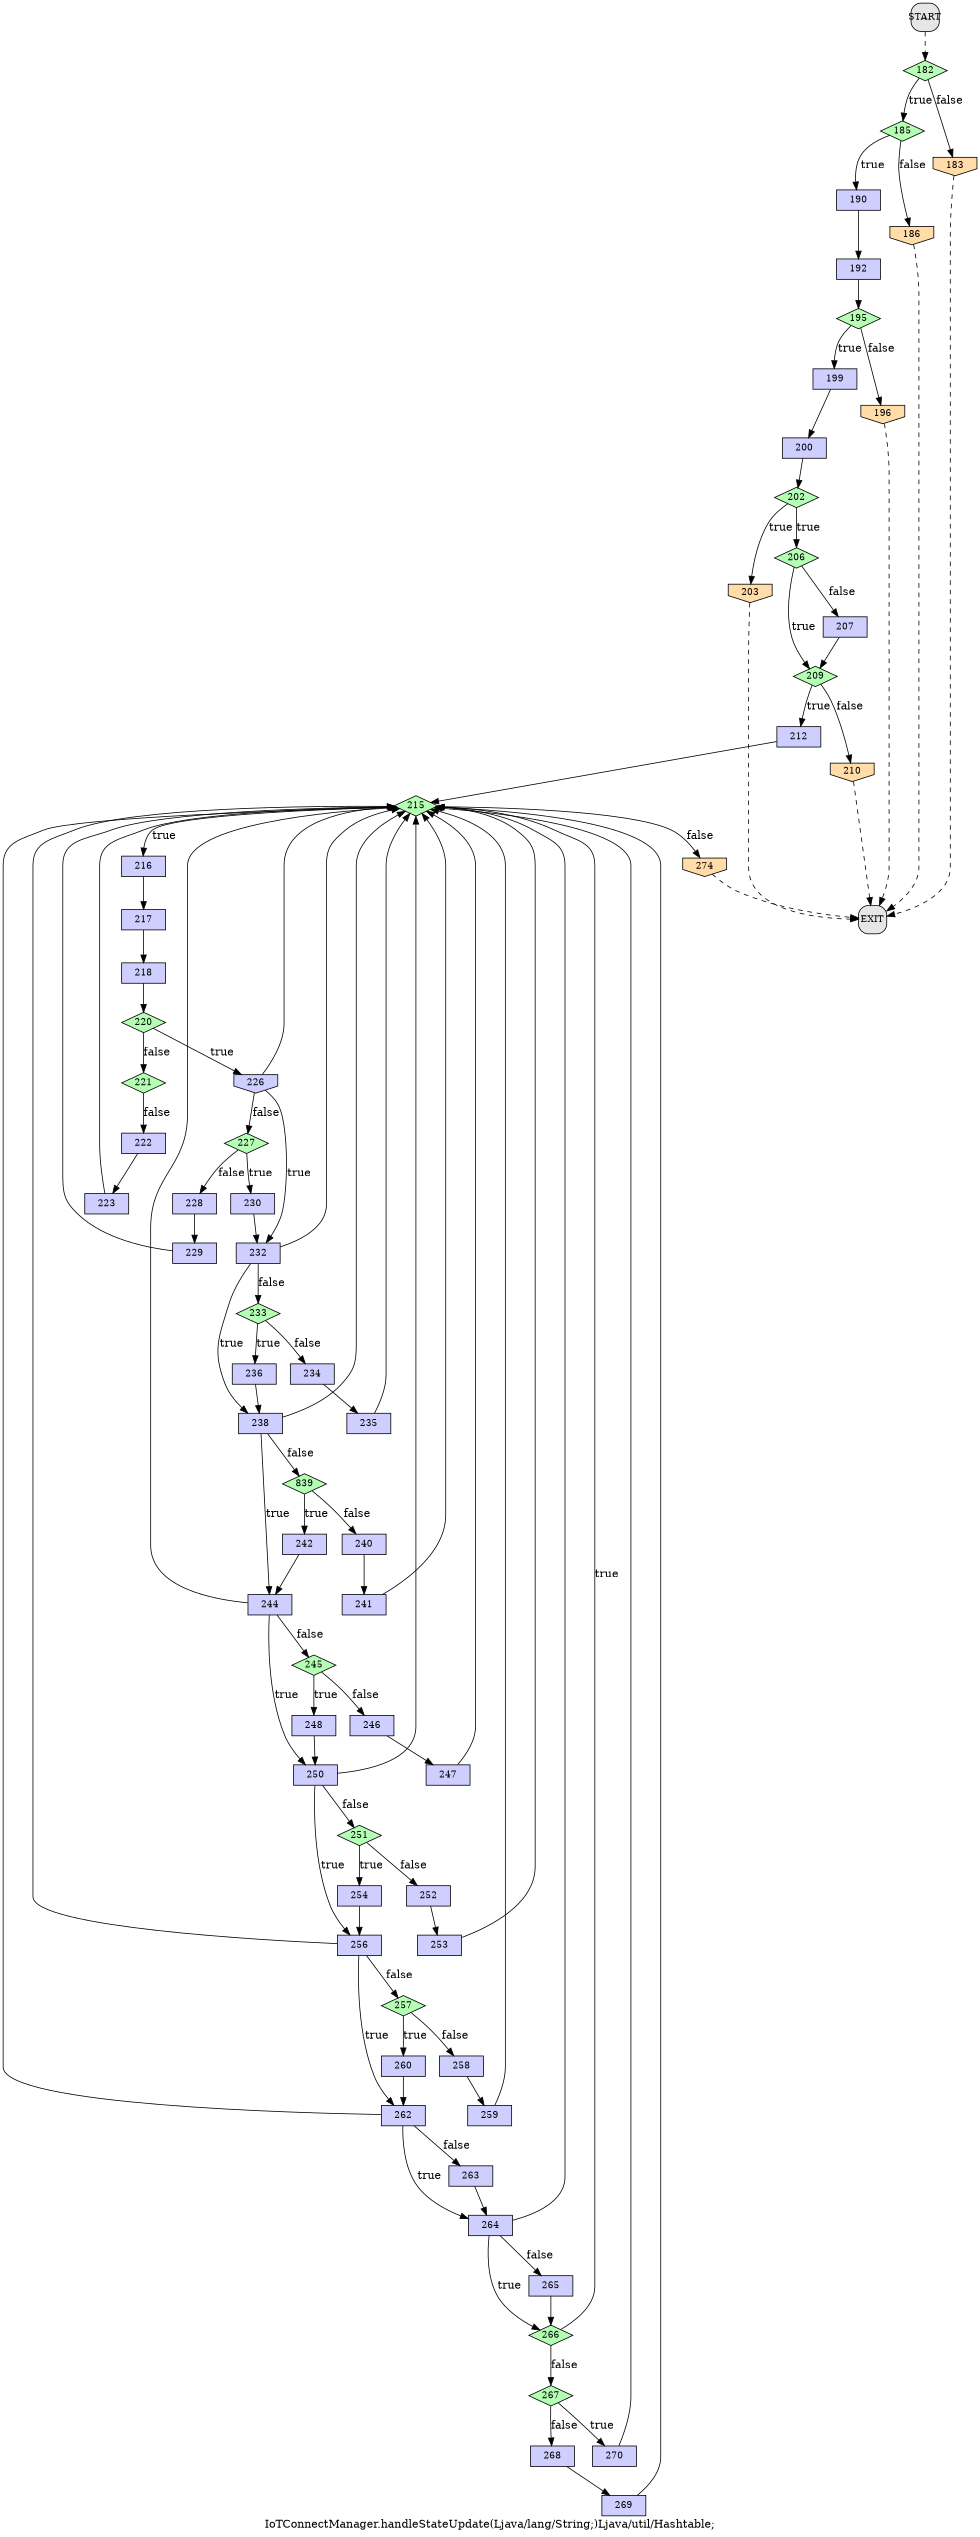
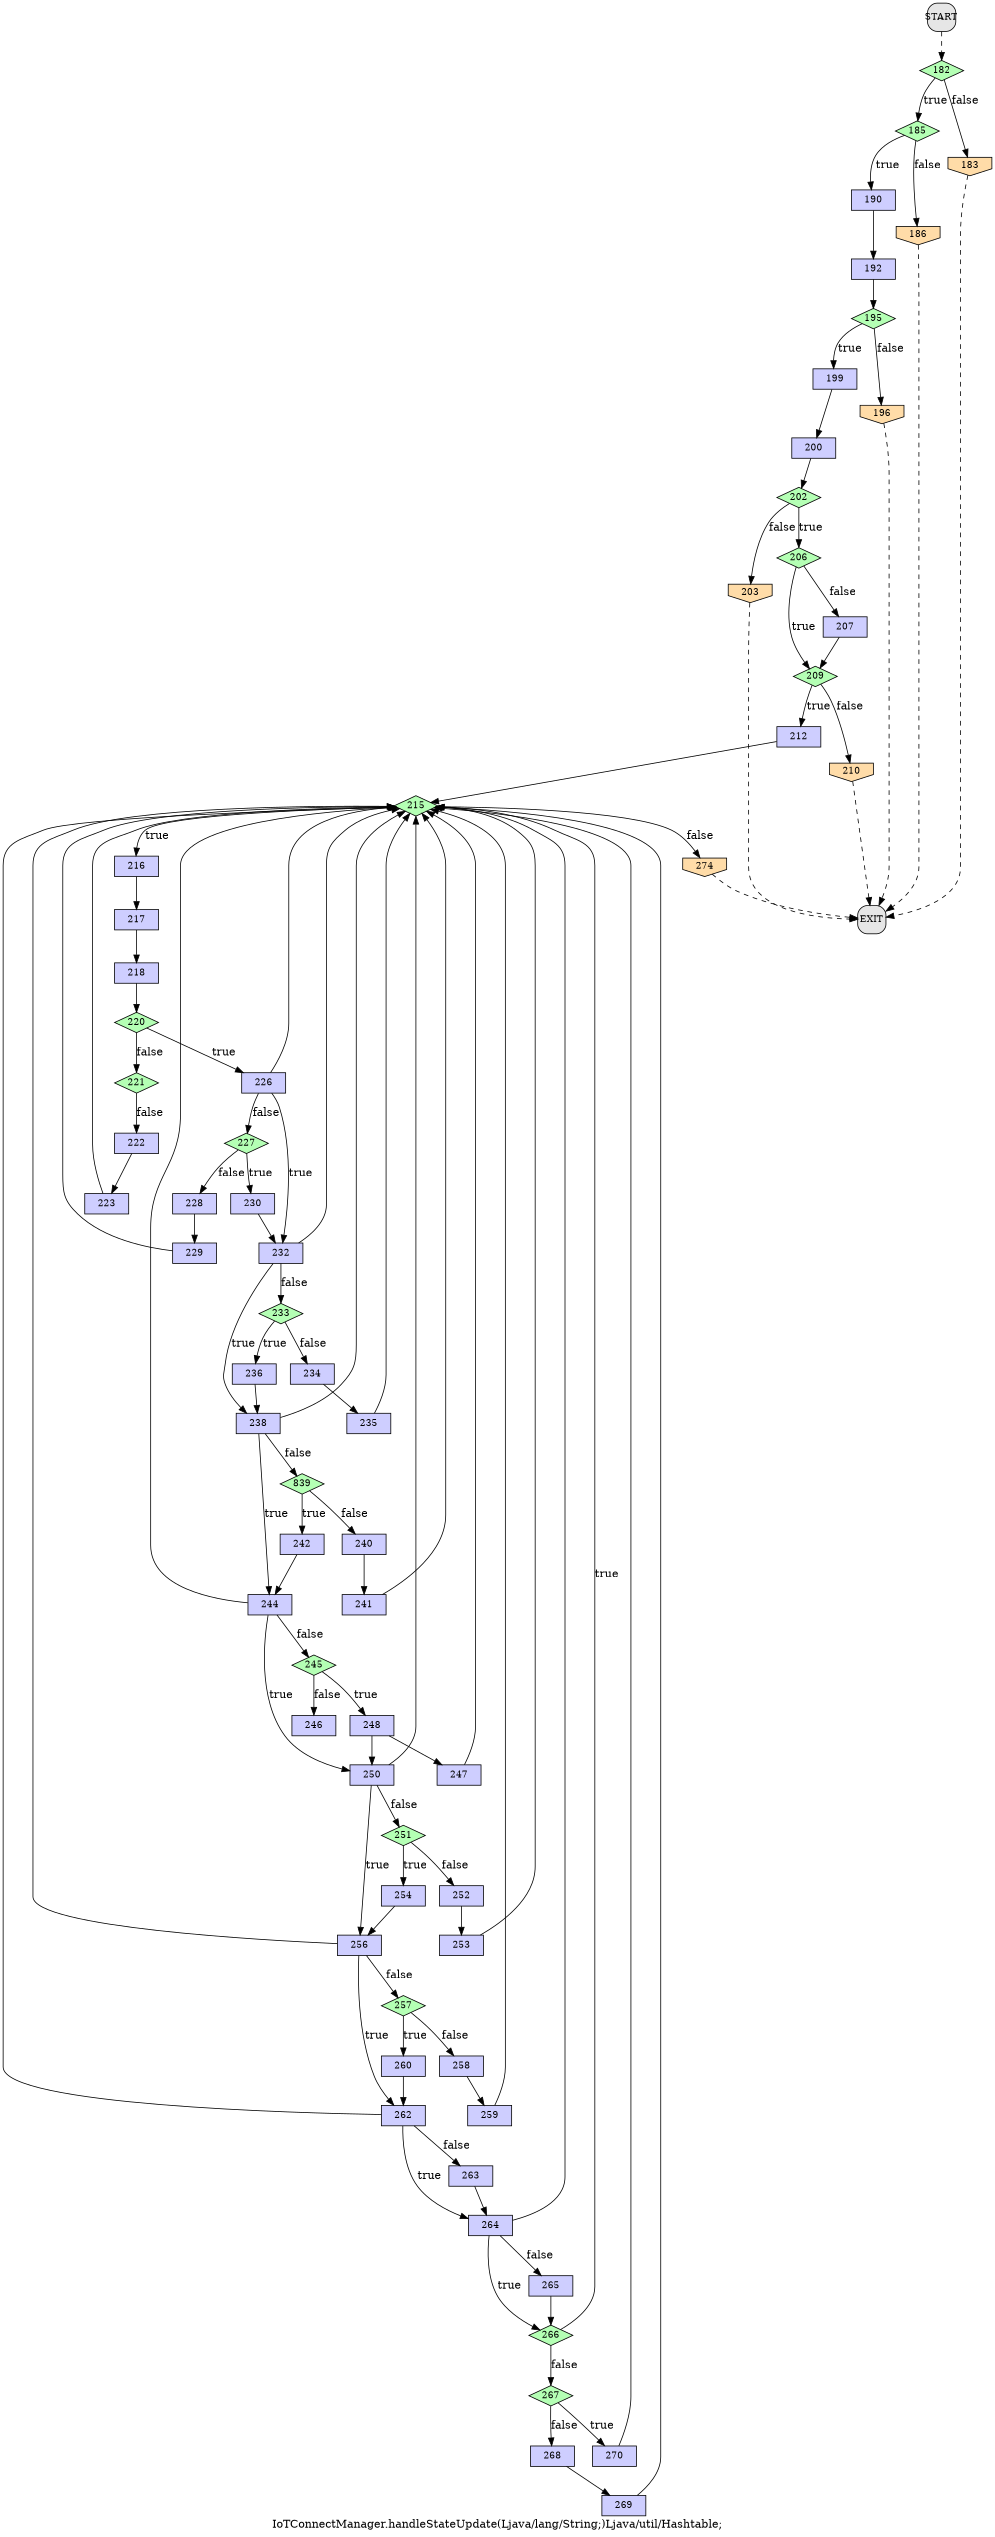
edge "202" -> "203": label "true" -> "false"
node "226": shape invhouse -> box
edge "246" -> "247": now "248" -> "247"
